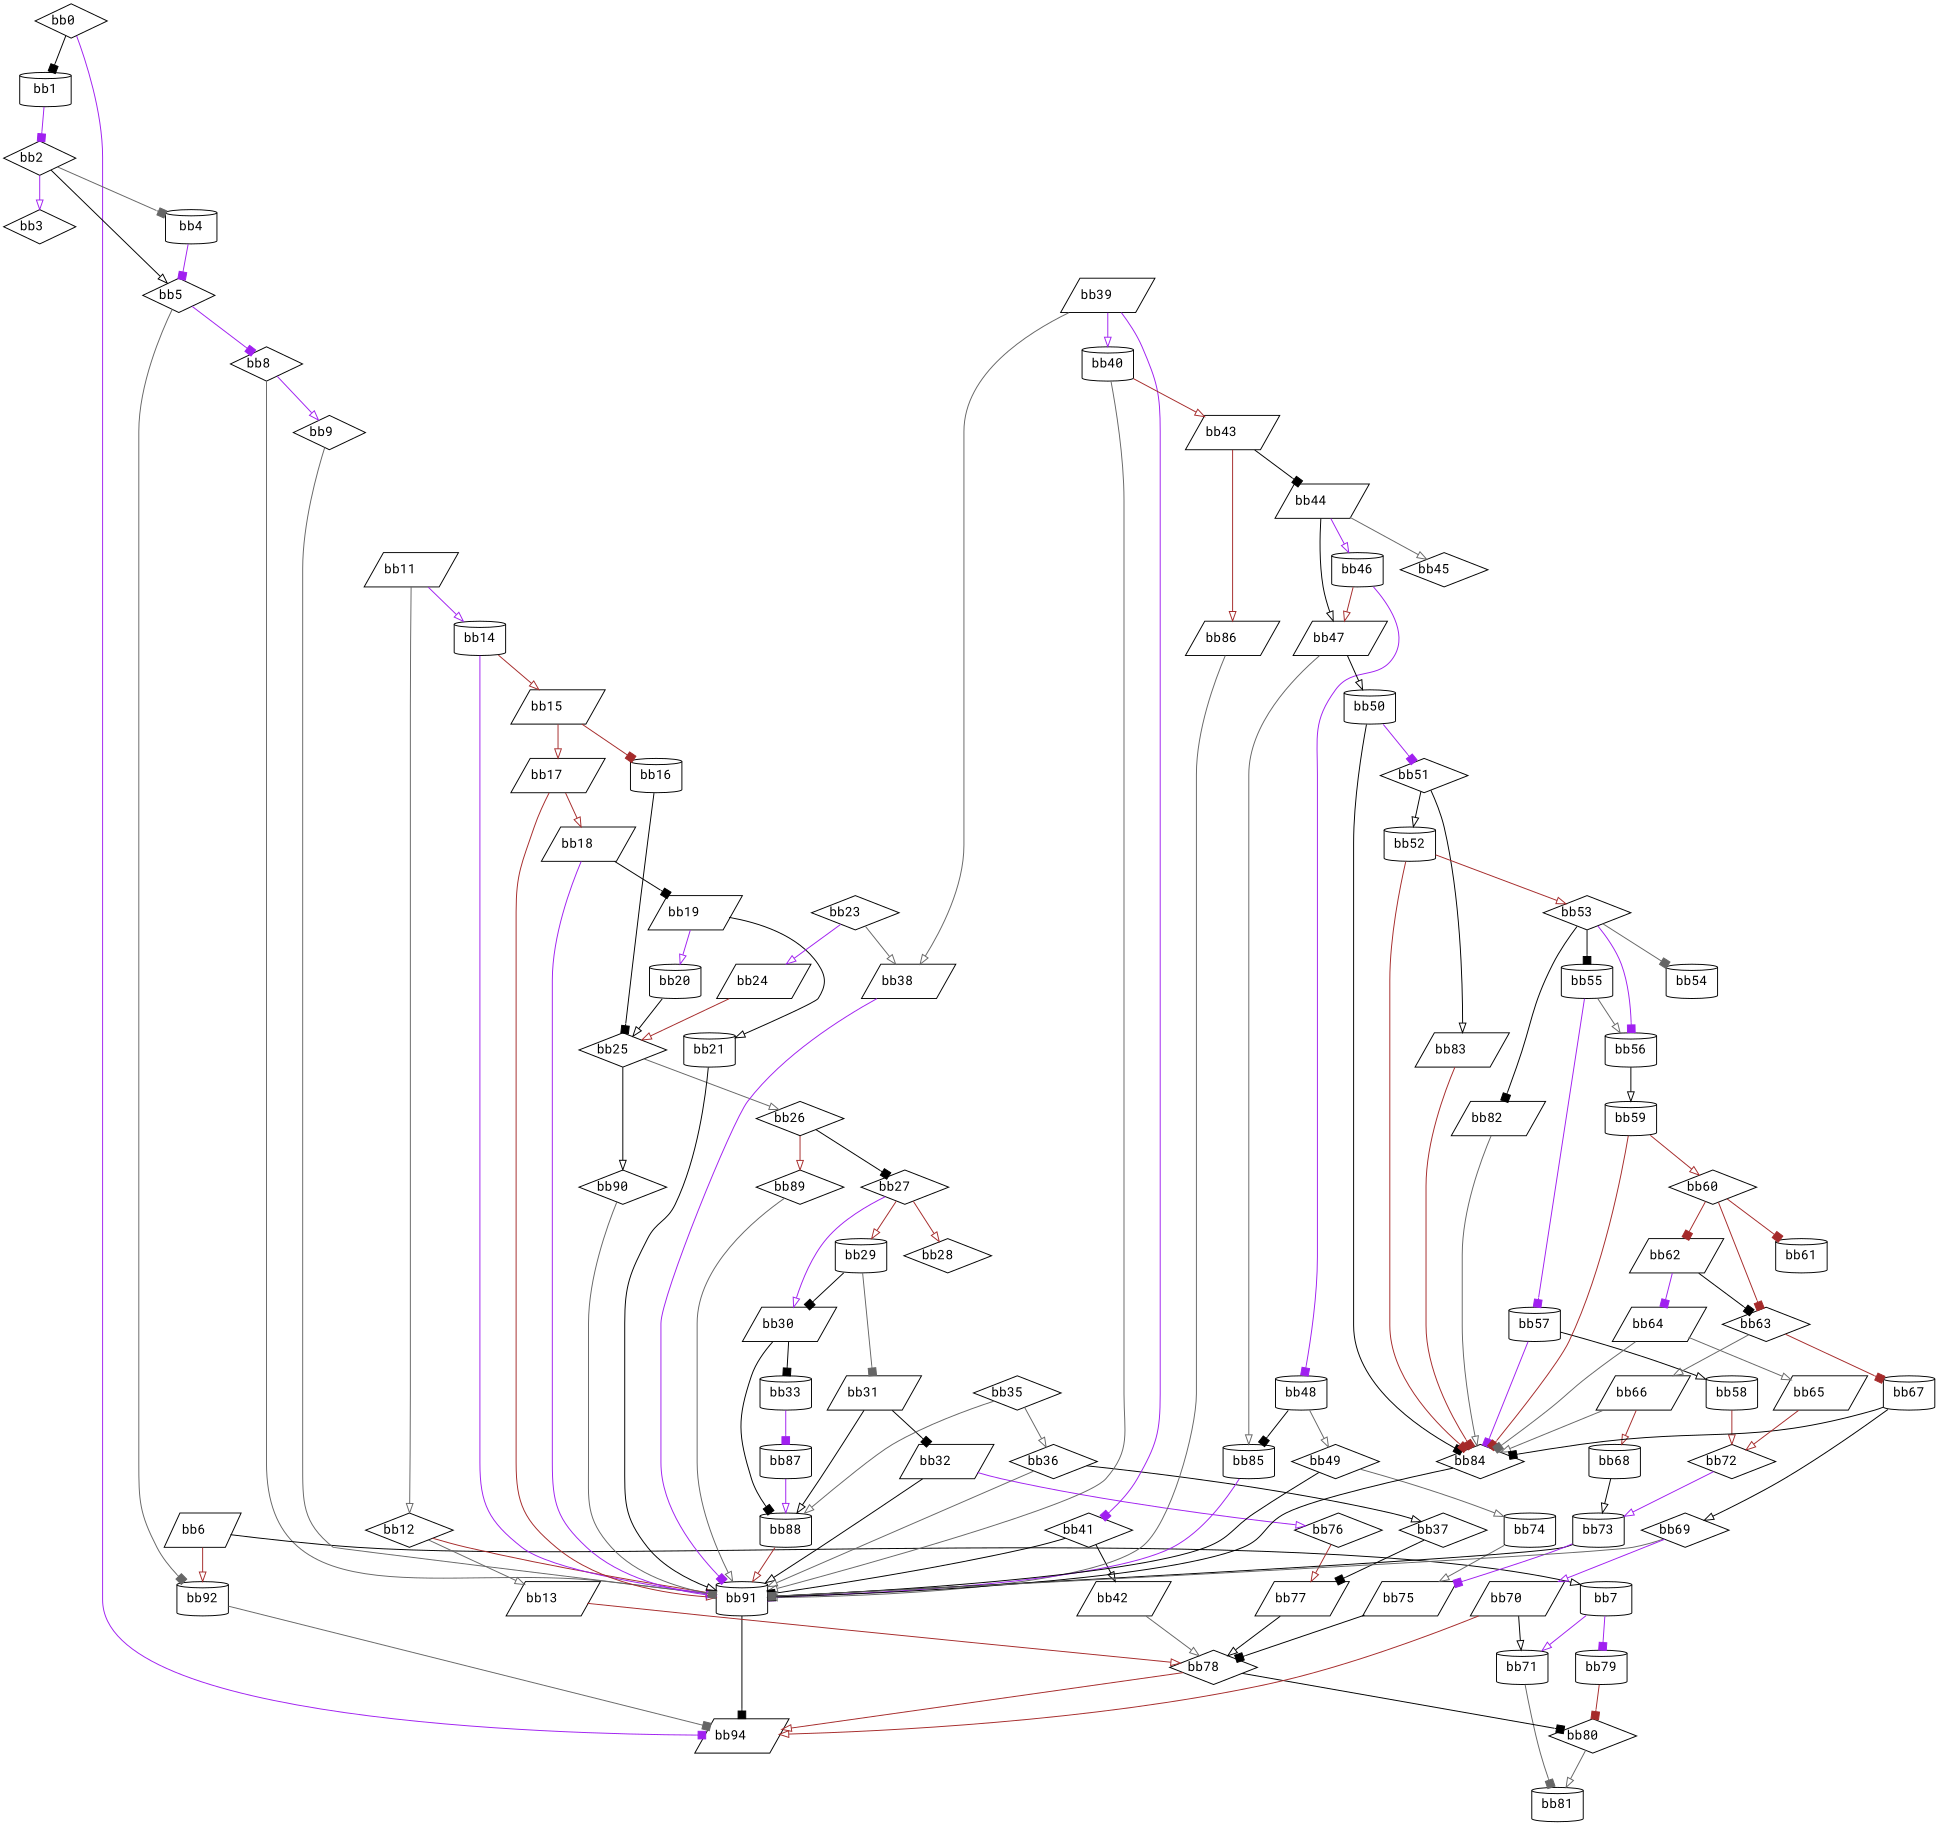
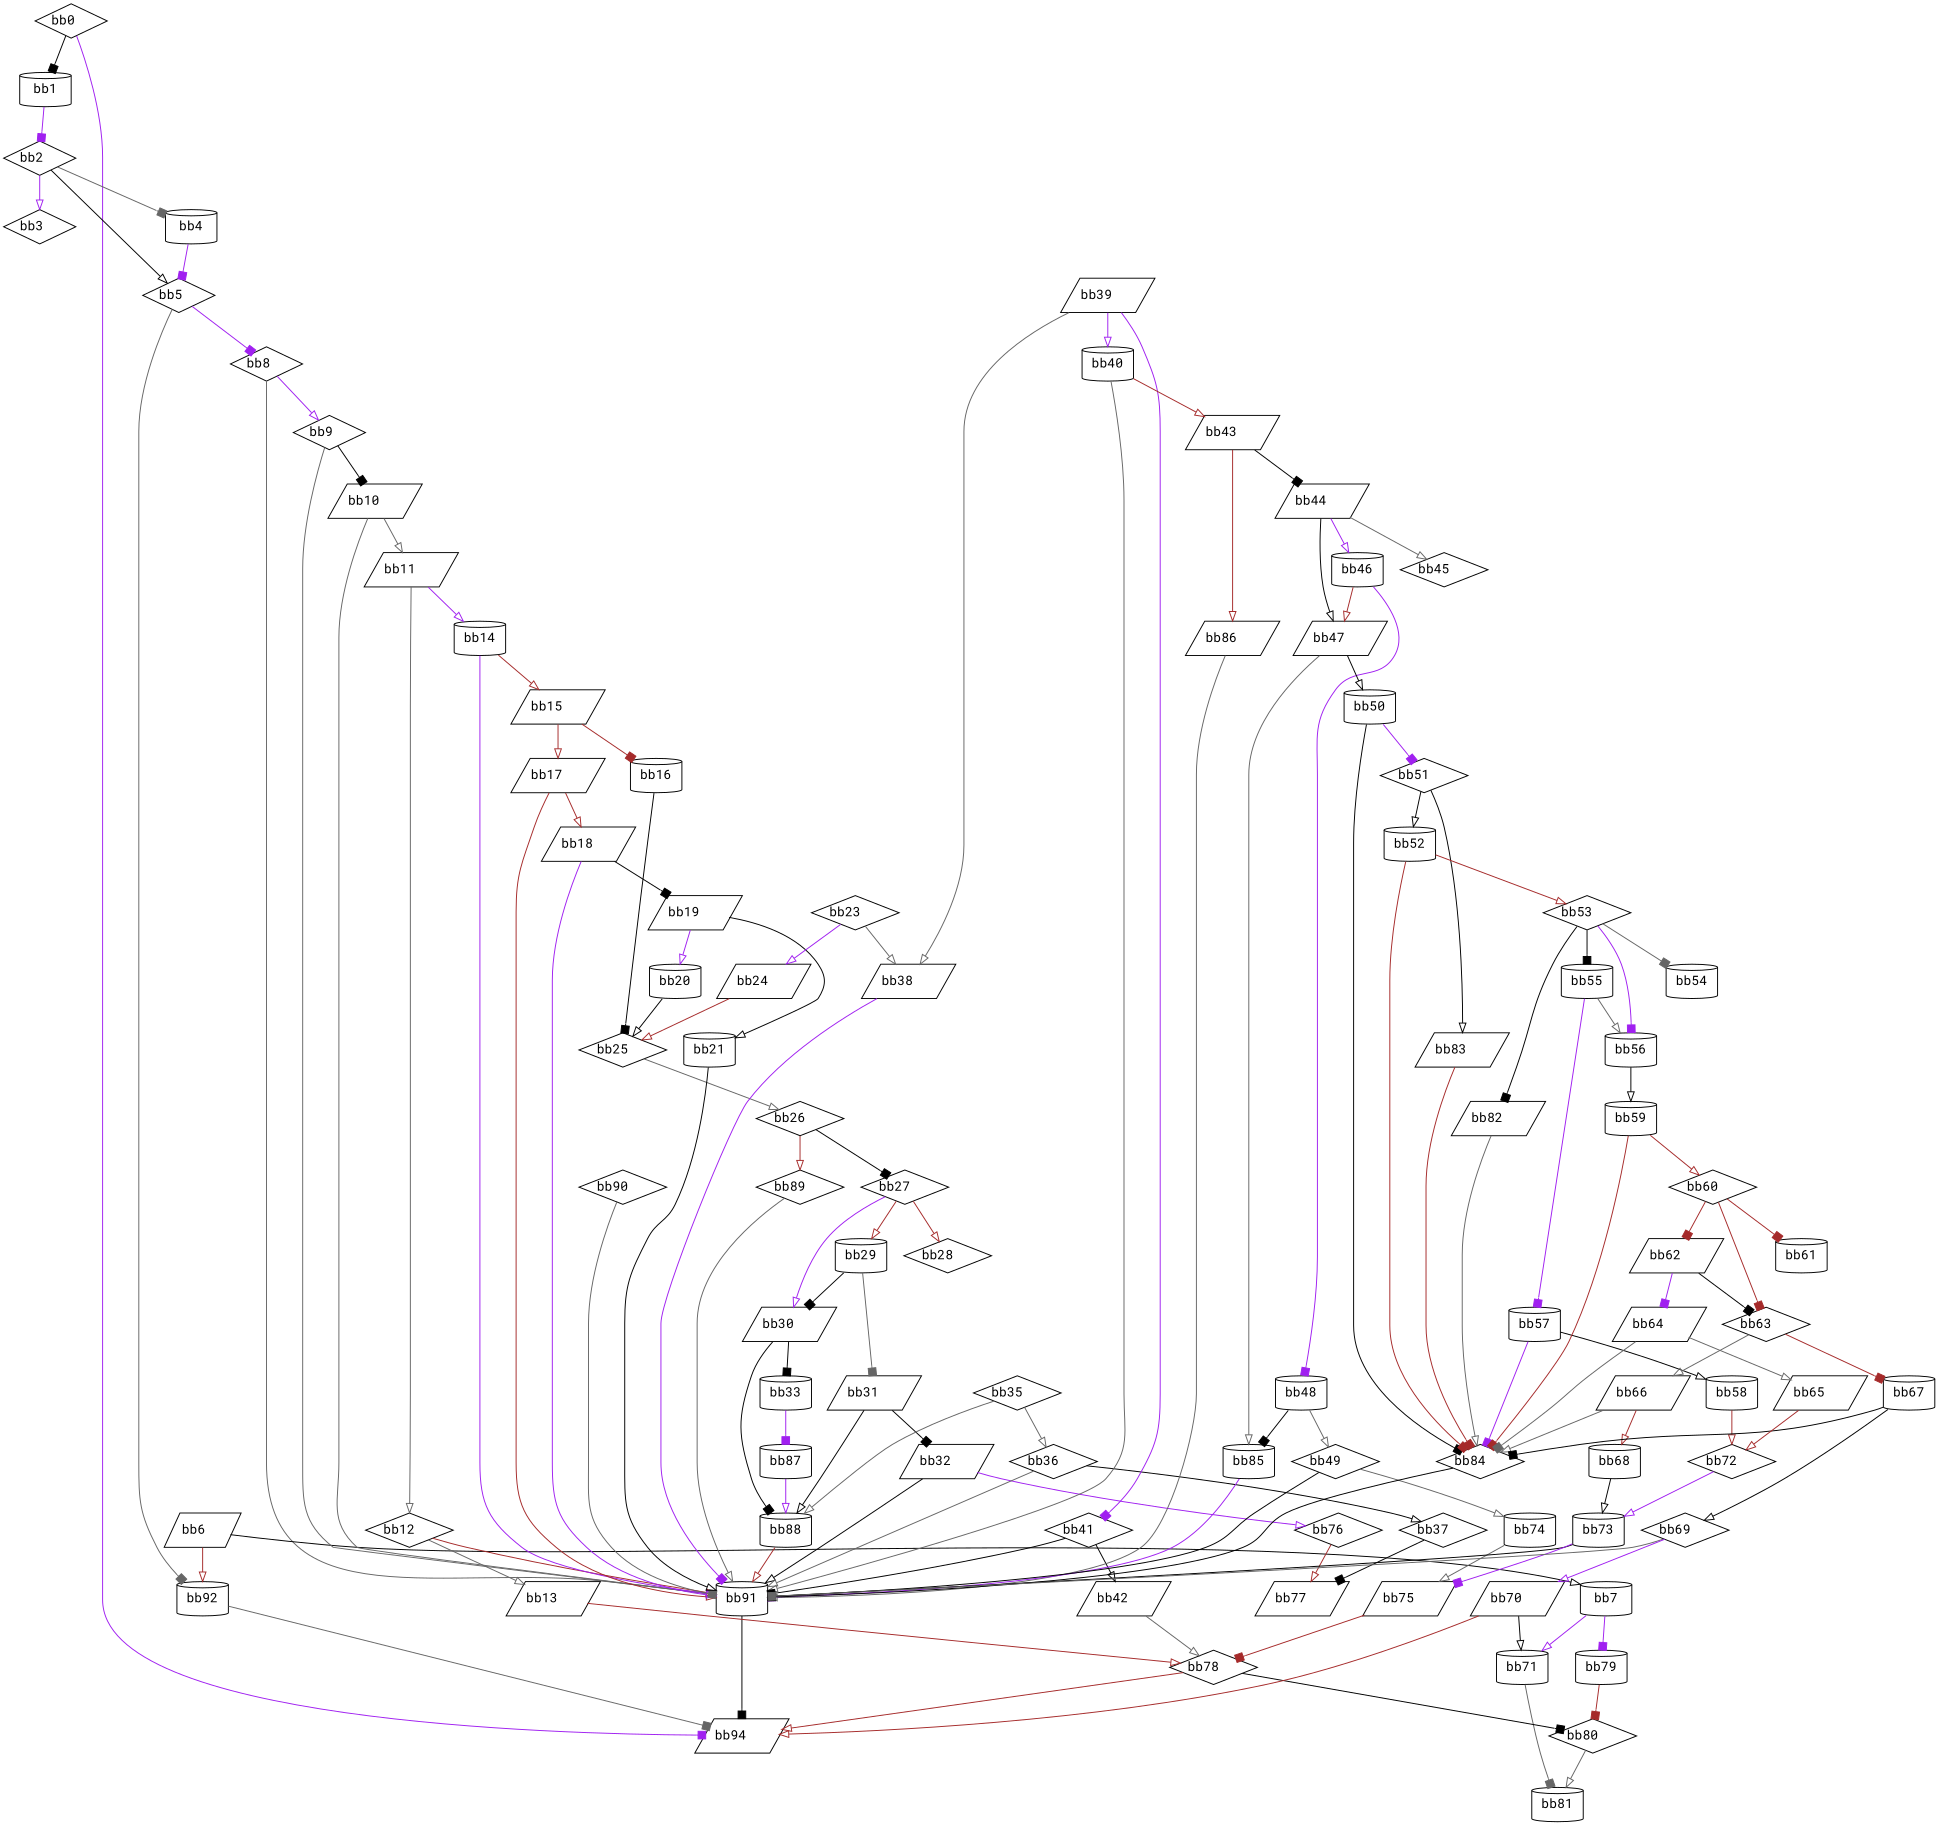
node "bb10": added
edge "bb25" -> "bb90": removed
edge "bb77" -> "bb78": removed
edge "bb75" -> "bb78": color black -> brown
